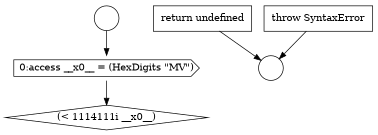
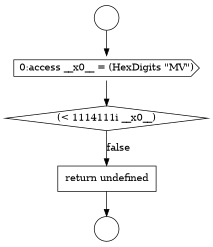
node "throw SyntaxError": removed
edge "(< 1114111i __x0__)" -> "return undefined": added, label "false"
